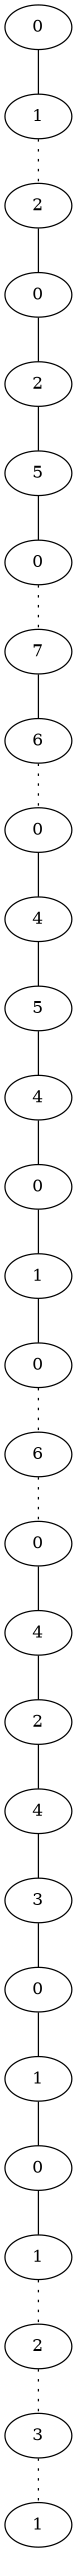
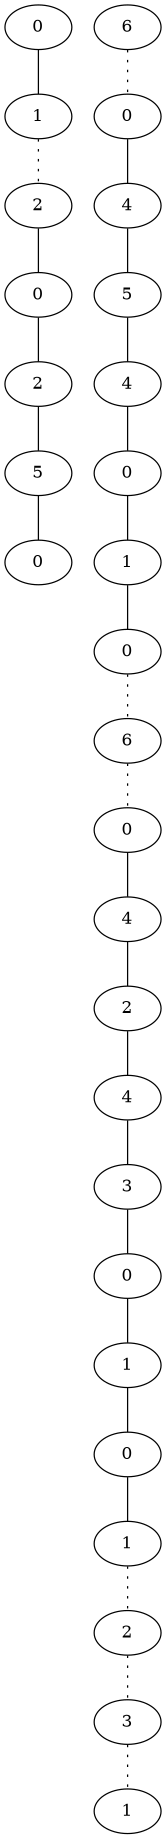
node "7": removed
